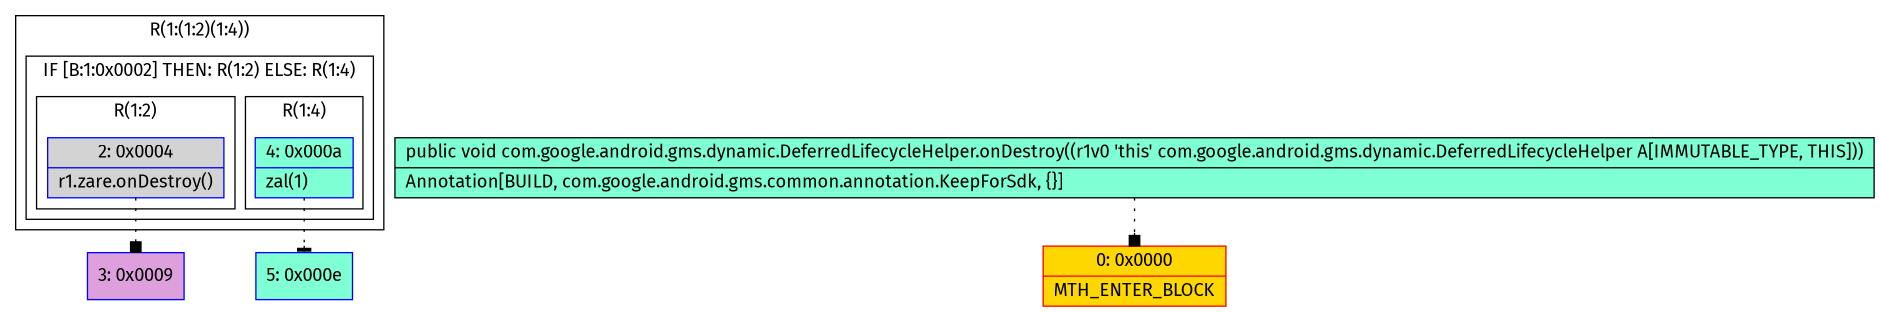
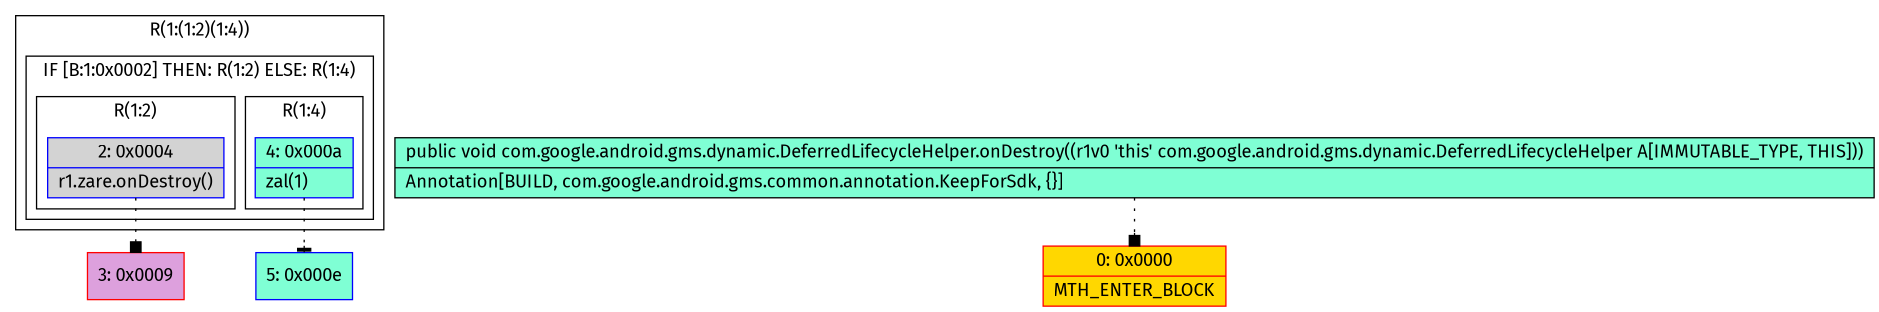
node "3: 0x0009": color blue -> red
